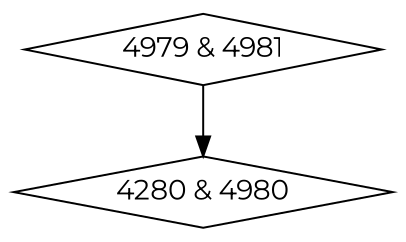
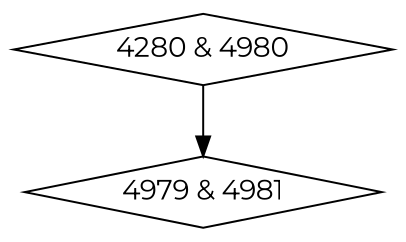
edge "4979 & 4981" -> "4280 & 4980": reversed
